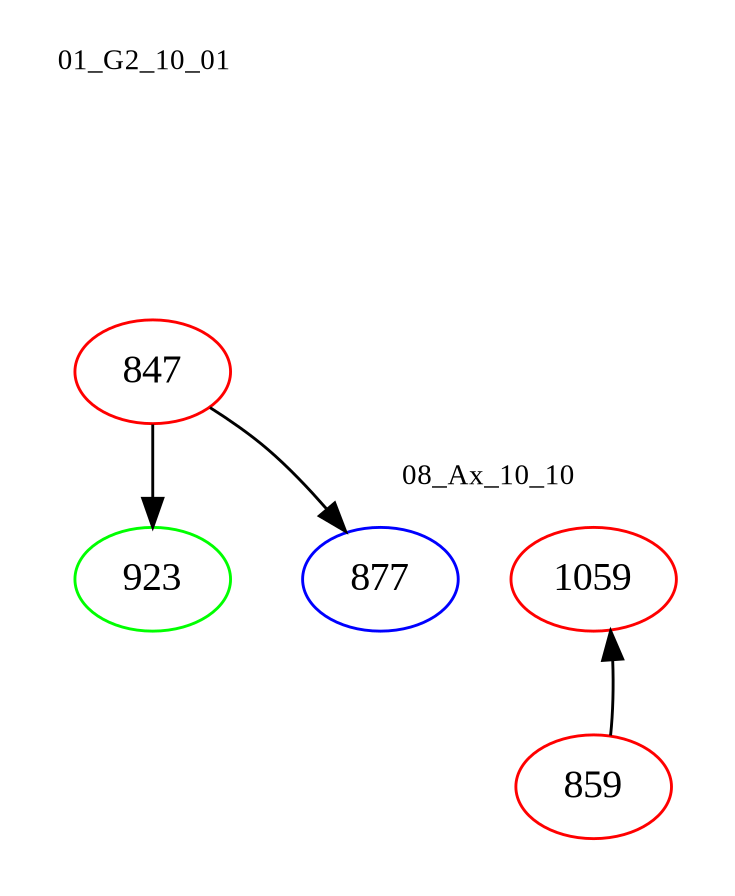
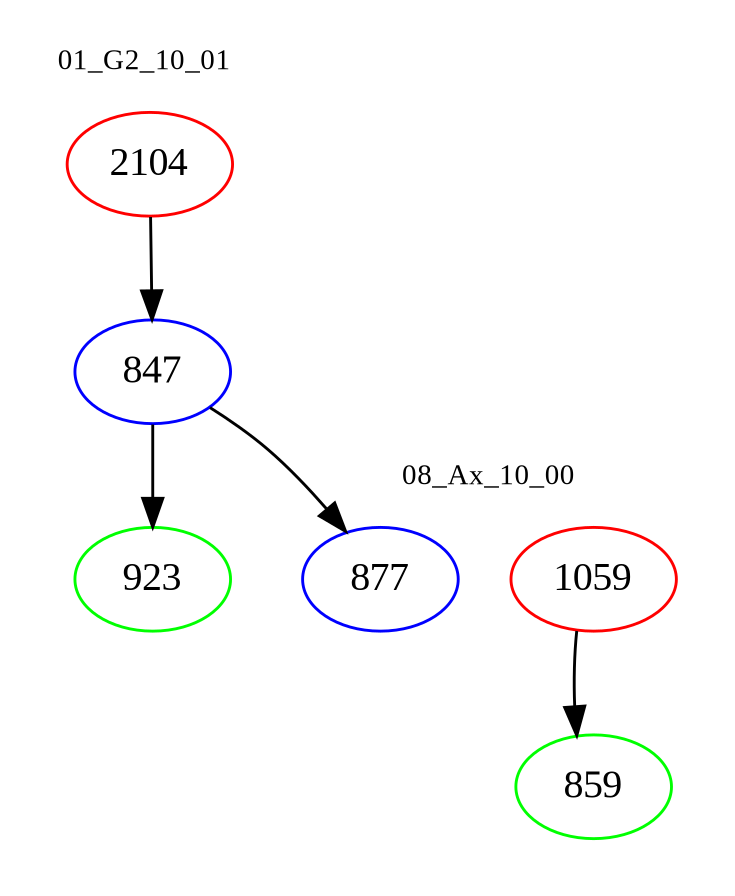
node "2104": added
node "847": color red -> blue
cluster "08_Ax_10_10": label "08_Ax_10_10" -> "08_Ax_10_00"
edge "859" -> "1059": reversed
node "859": color red -> green
